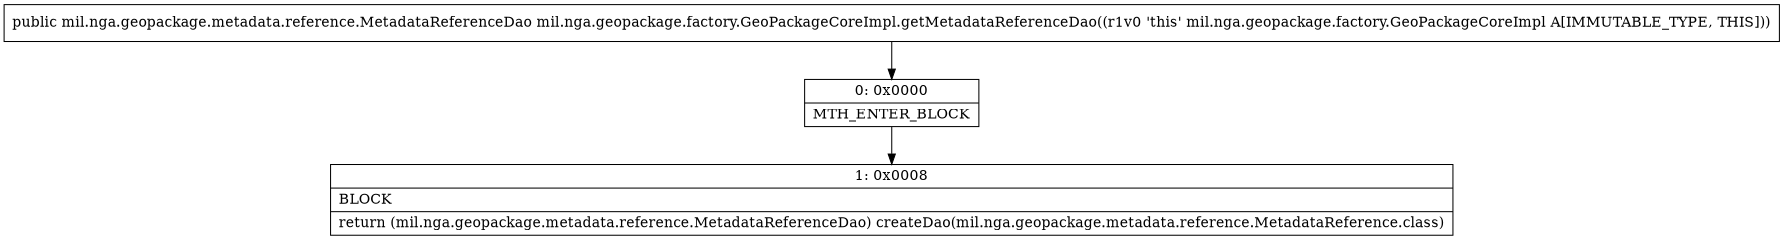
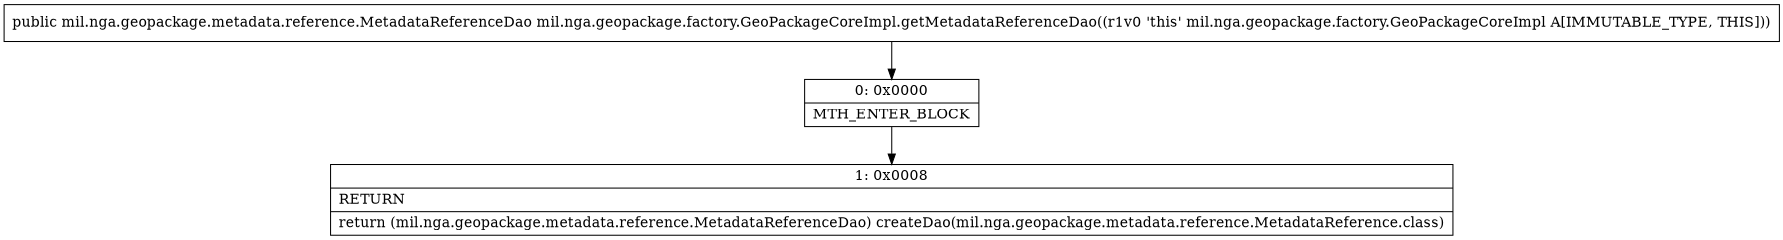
node "1: 0x0008": text "BLOCK" -> "RETURN"
